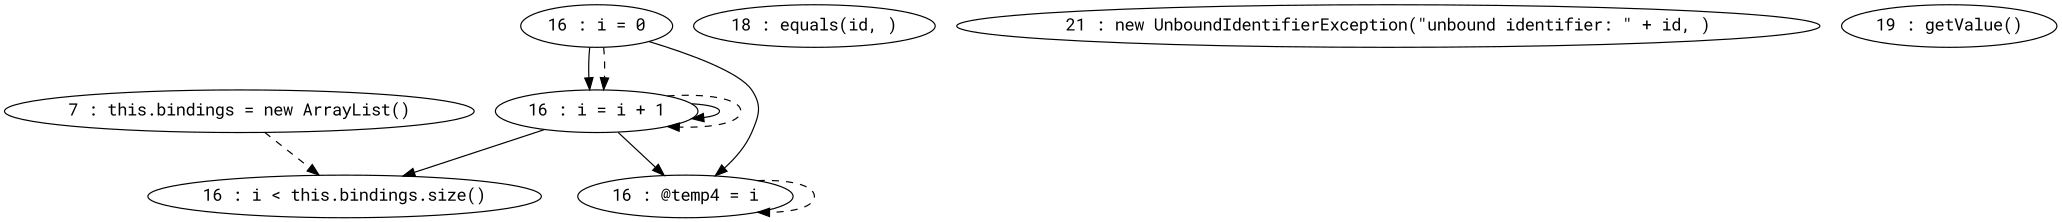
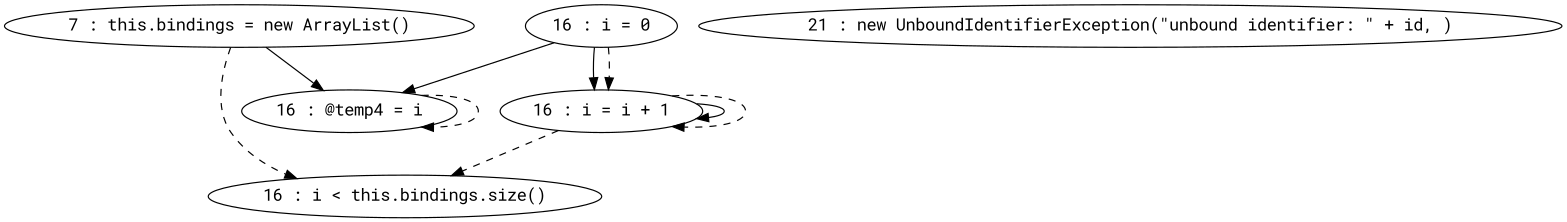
node "18 : equals(id, )": removed
node "19 : getValue()": removed
edge "16 : i = i + 1" -> "16 : @temp4 = i": now "7 : this.bindings = new ArrayList()" -> "16 : @temp4 = i"
edge "16 : i = i + 1" -> "16 : i < this.bindings.size()": style solid -> dashed
